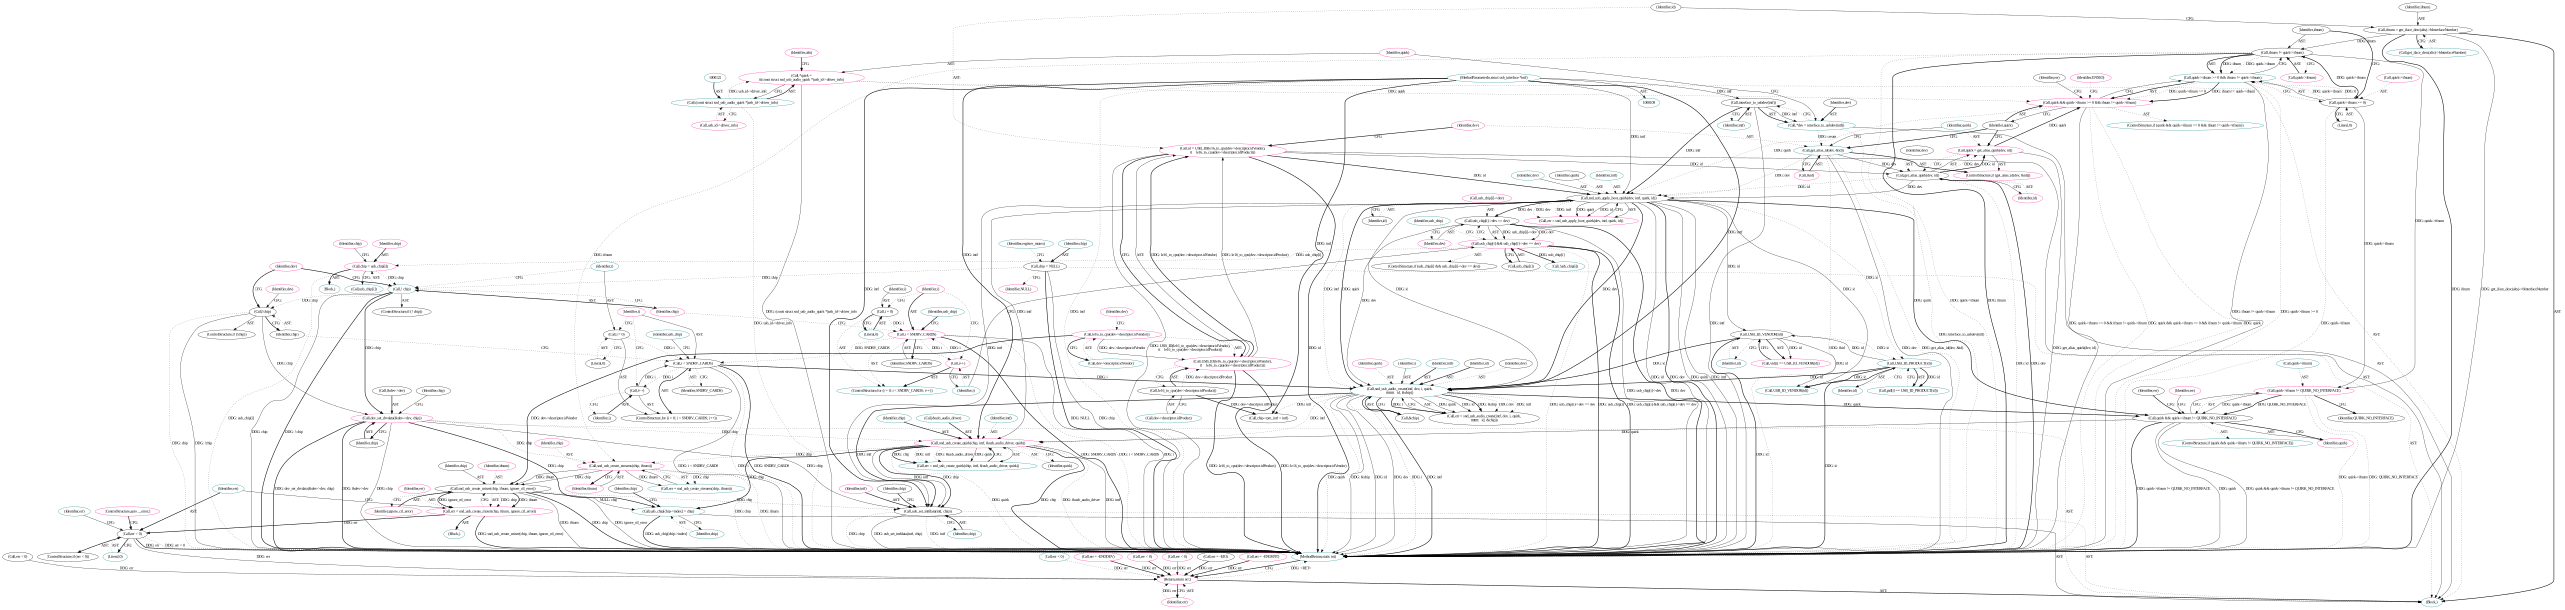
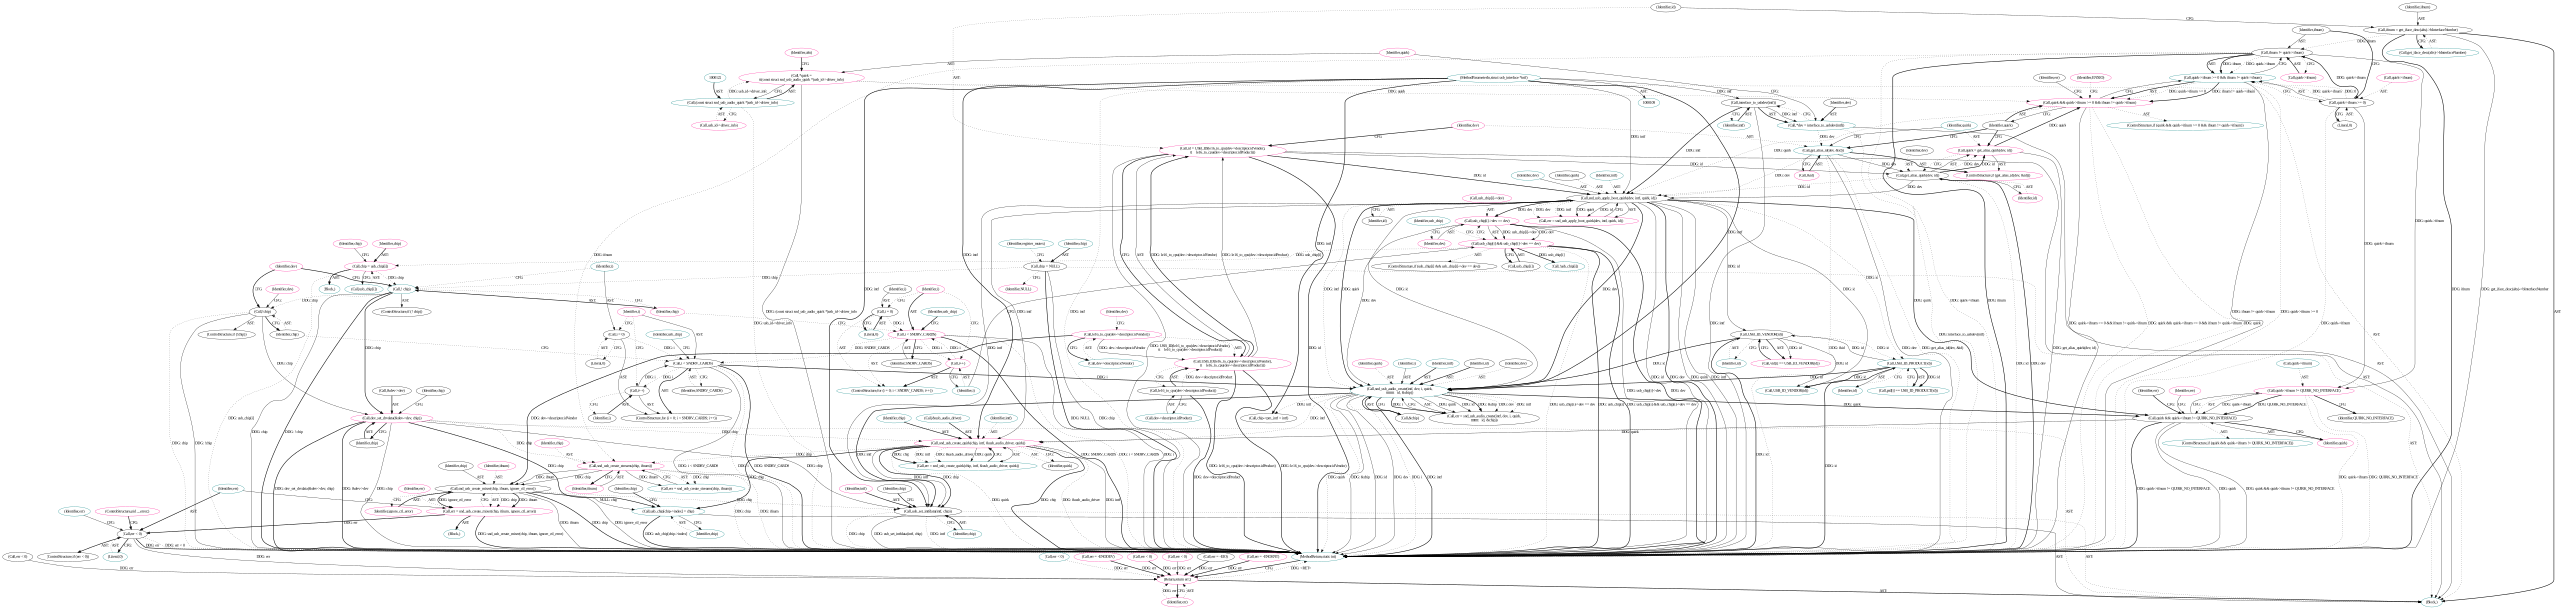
edge "(Call,ifnum = get_iface_desc(alts)->bInterfaceNumber)" -> "(Call,ifnum != quirk->ifnum)": style solid -> dotted
edge "(Call,*dev = interface_to_usbdev(intf))" -> "(Call,get_alias_id(dev, &id))": label "DDG: create" -> "DDG: dev"
node "(Call,usb_chip[i]->dev == dev)": color black -> deeppink
edge "(Call,le16_to_cpu(dev->descriptor.idProduct))" -> "(Call,chip->pm_intf = intf)": now "(Call,le16_to_cpu(dev->descriptor.idProduct))" -> "(MethodReturn,static int)"
node "(ControlStructure,goto __error;)": label "(ControlStructure,goto __error;)" -> "(ControlStructure,pid __error;)"
